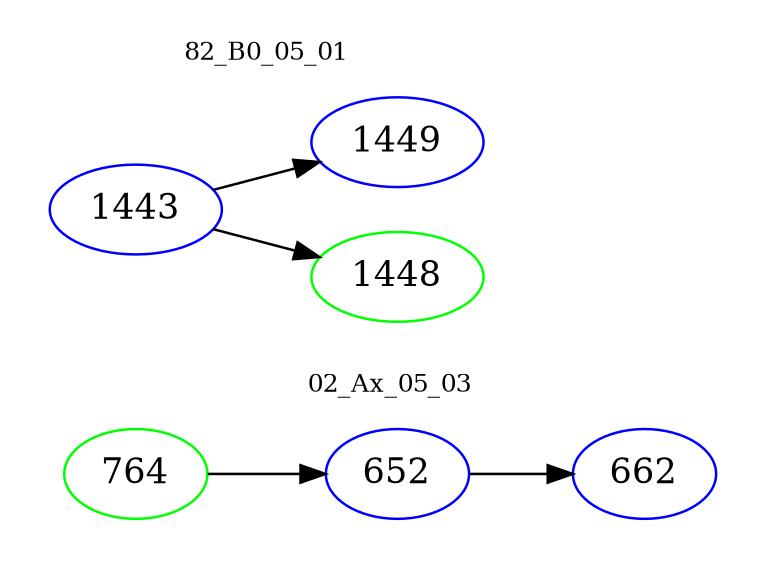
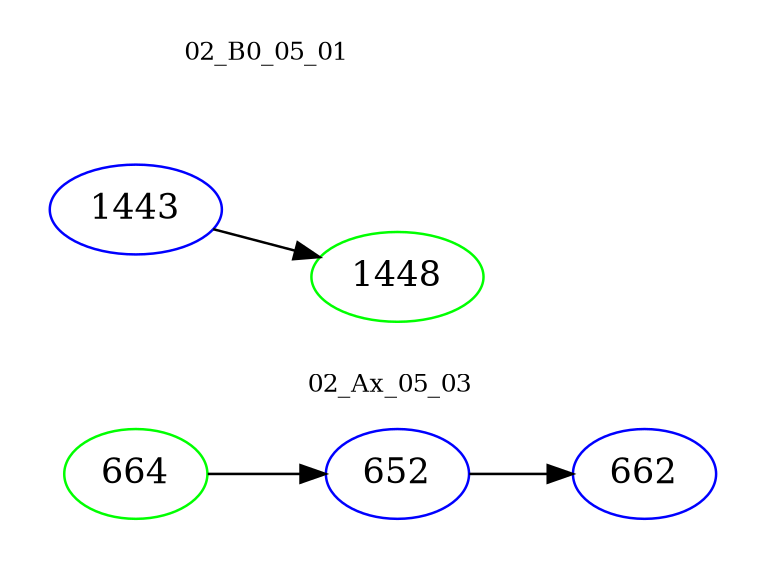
cluster "82_B0_05_01": label "82_B0_05_01" -> "02_B0_05_01"
node "1449": removed
node "764": label "764" -> "664"
